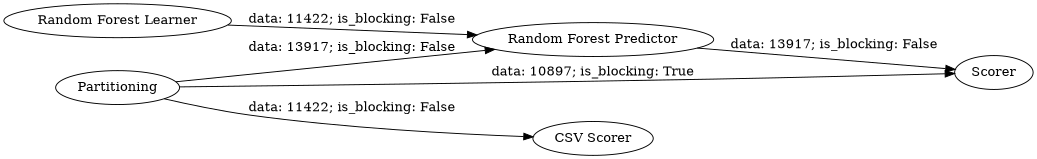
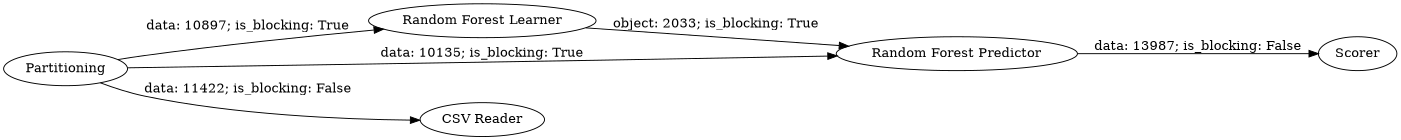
edge "Random Forest Learner" -> "Random Forest Predictor": label "data: 11422; is_blocking: False" -> "object: 2033; is_blocking: True"
edge "Random Forest Predictor" -> "Scorer": label "data: 13917; is_blocking: False" -> "data: 13987; is_blocking: False"
edge "Partitioning" -> "Random Forest Predictor": label "data: 13917; is_blocking: False" -> "data: 10135; is_blocking: True"
edge "Partitioning" -> "Scorer": now "Partitioning" -> "Random Forest Learner"
node "CSV Scorer": label "CSV Scorer" -> "CSV Reader"
